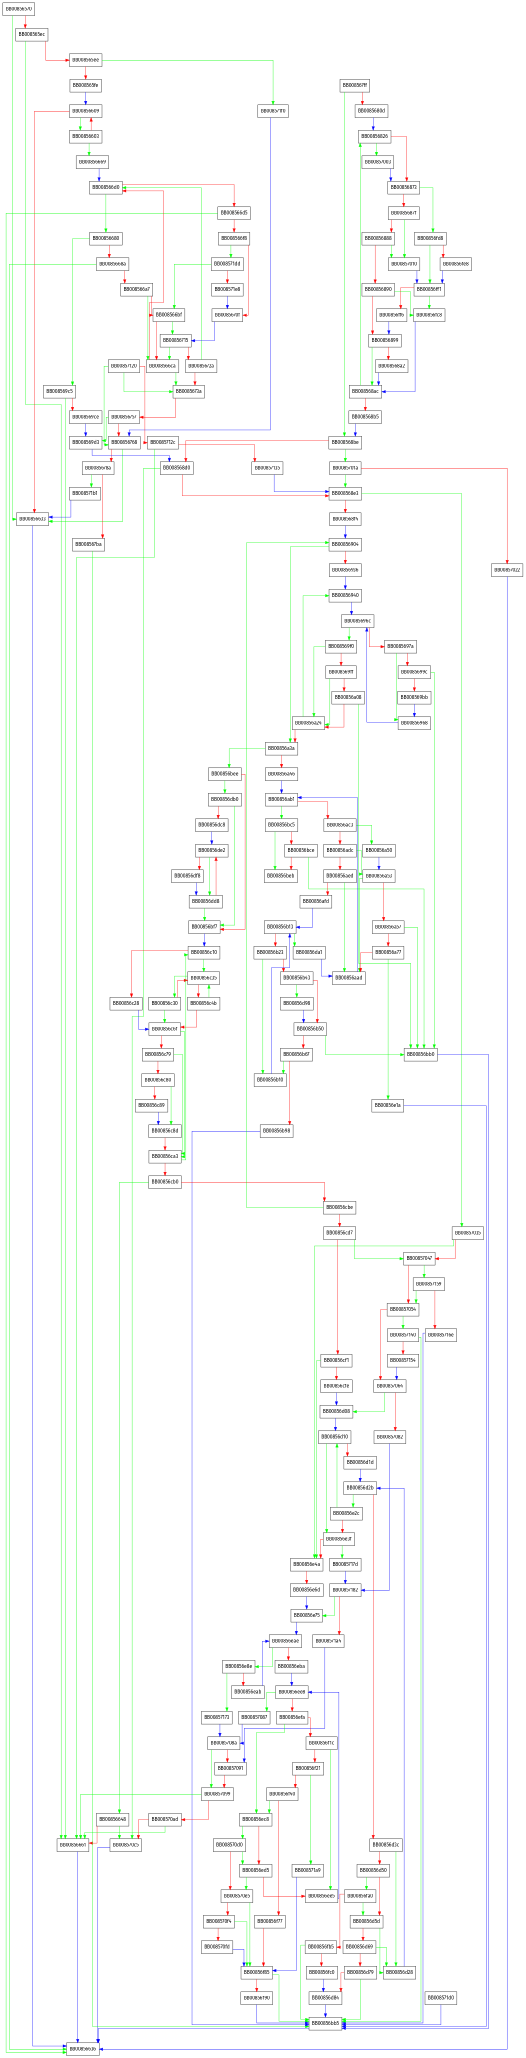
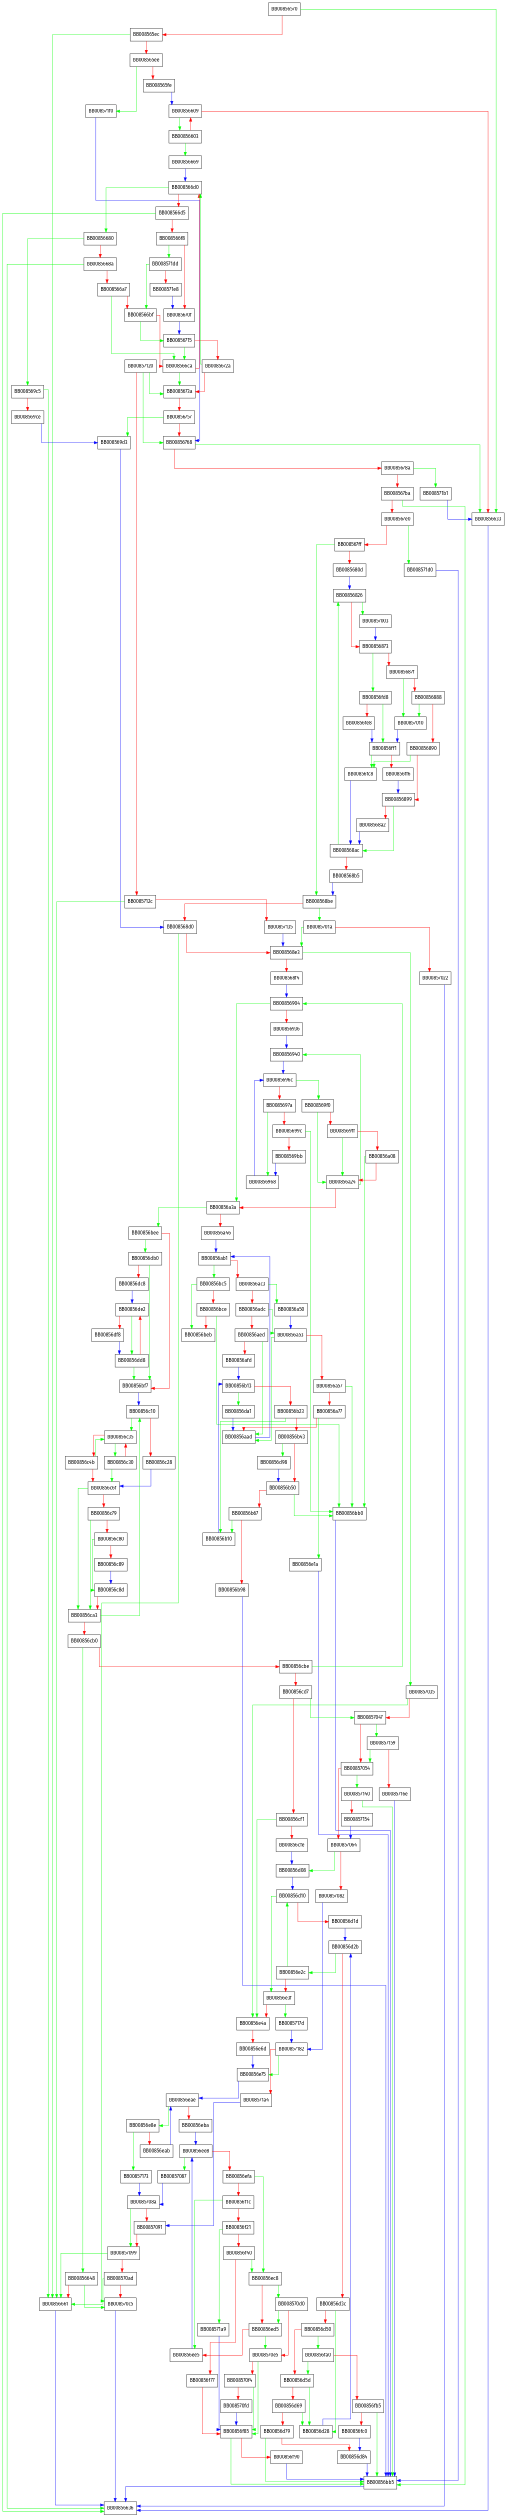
node "BB008567e0": added
